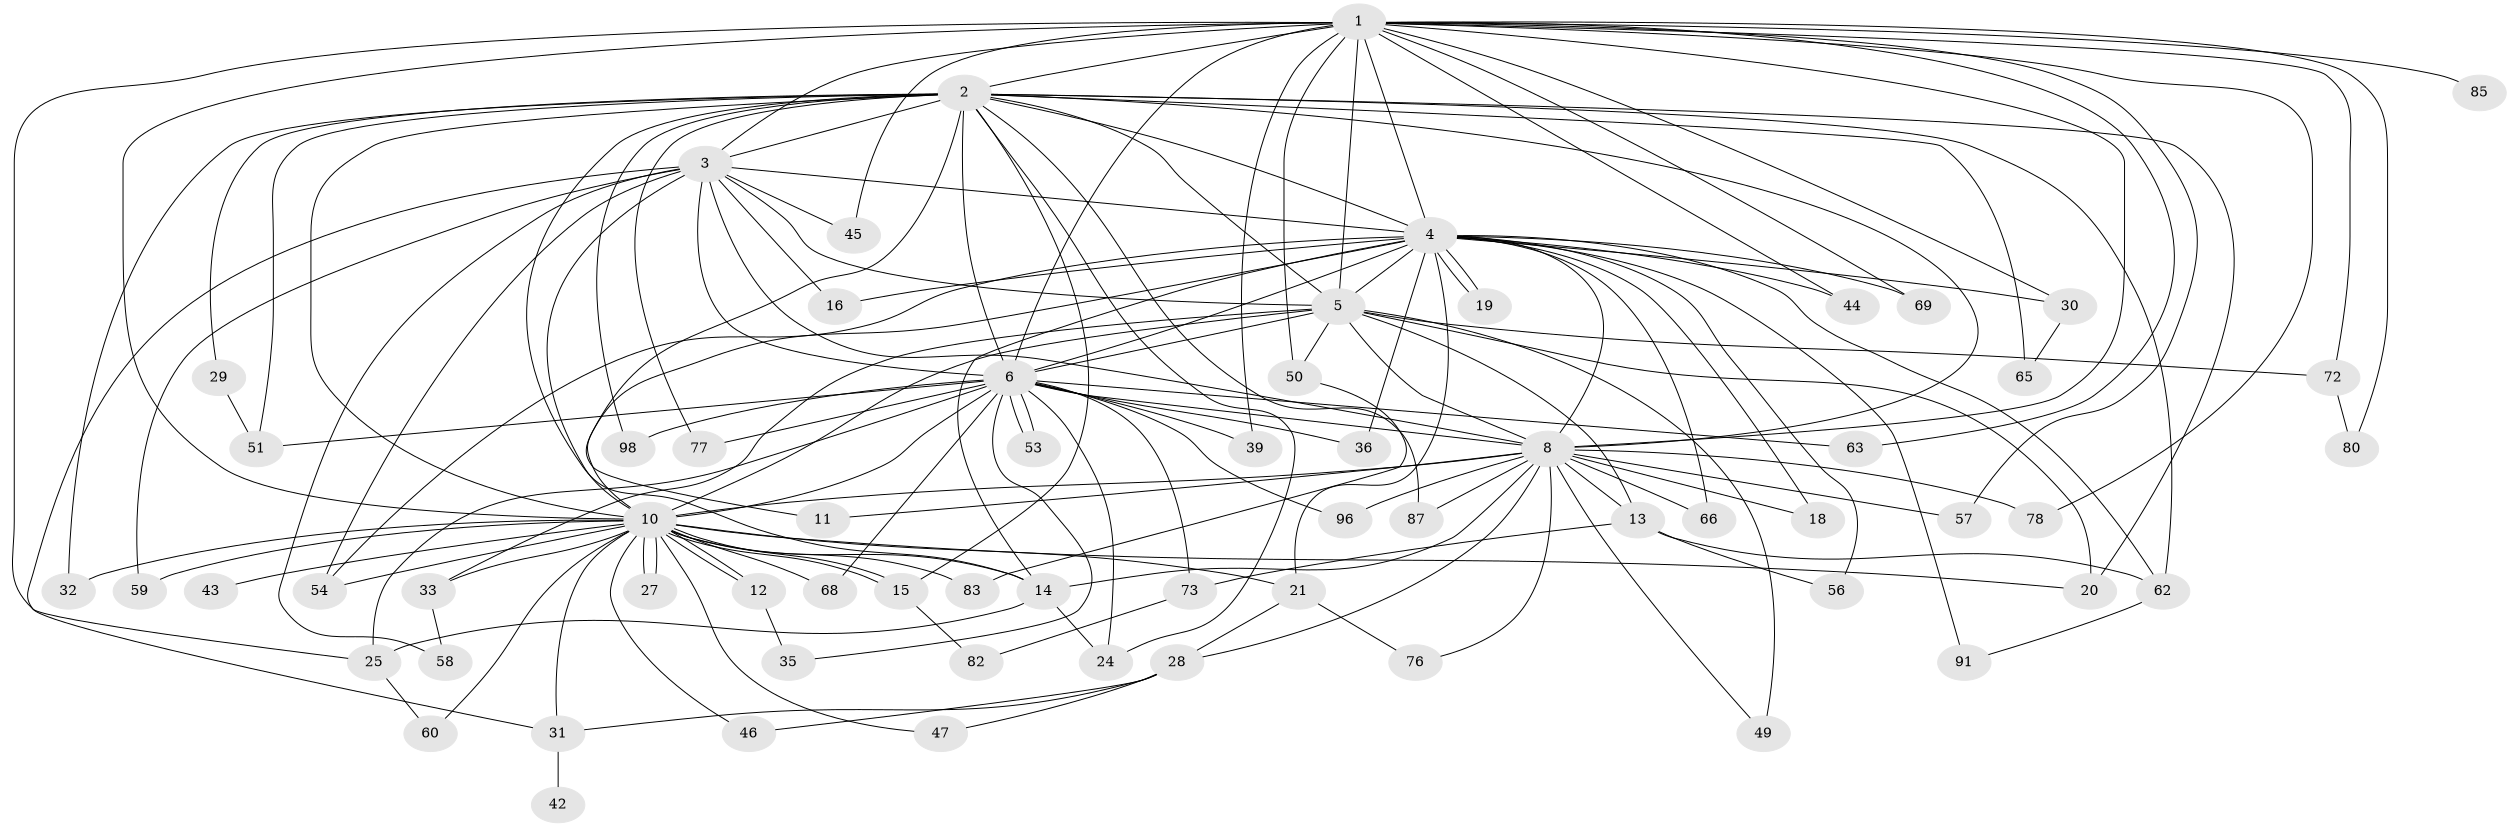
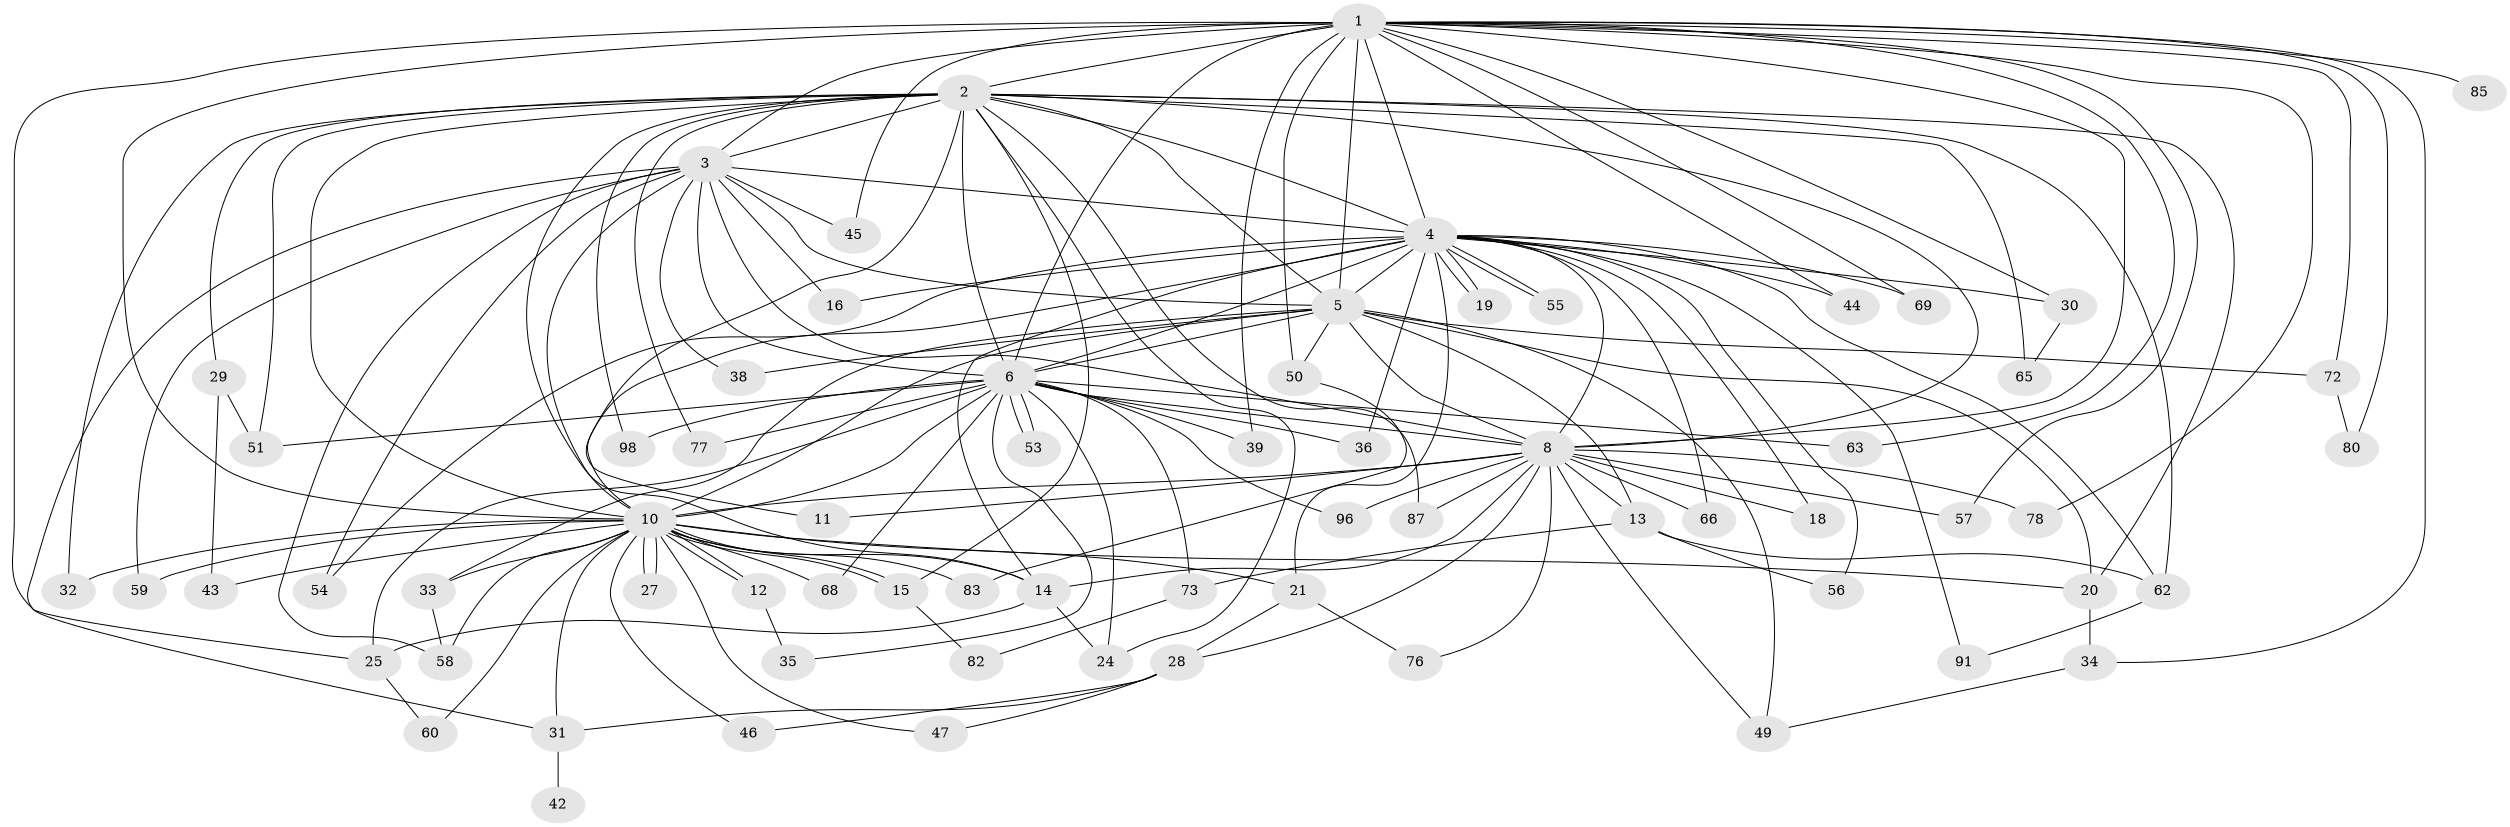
node "55": added
node "38": added
edge "29" -- "43": added
edge "10" -- "54": now "10" -- "58"
node "34": added
